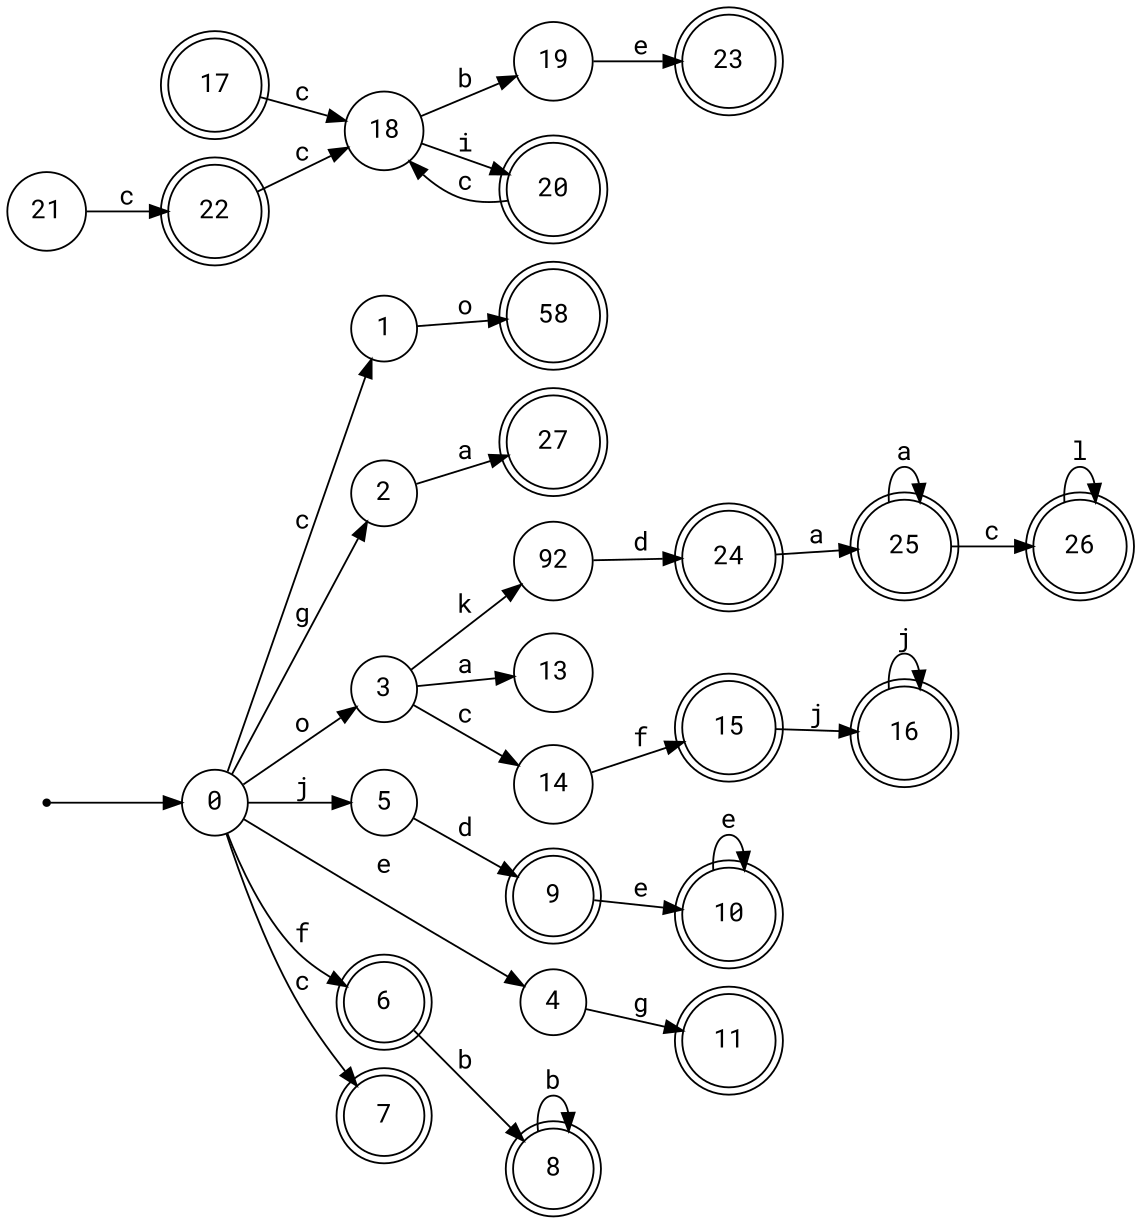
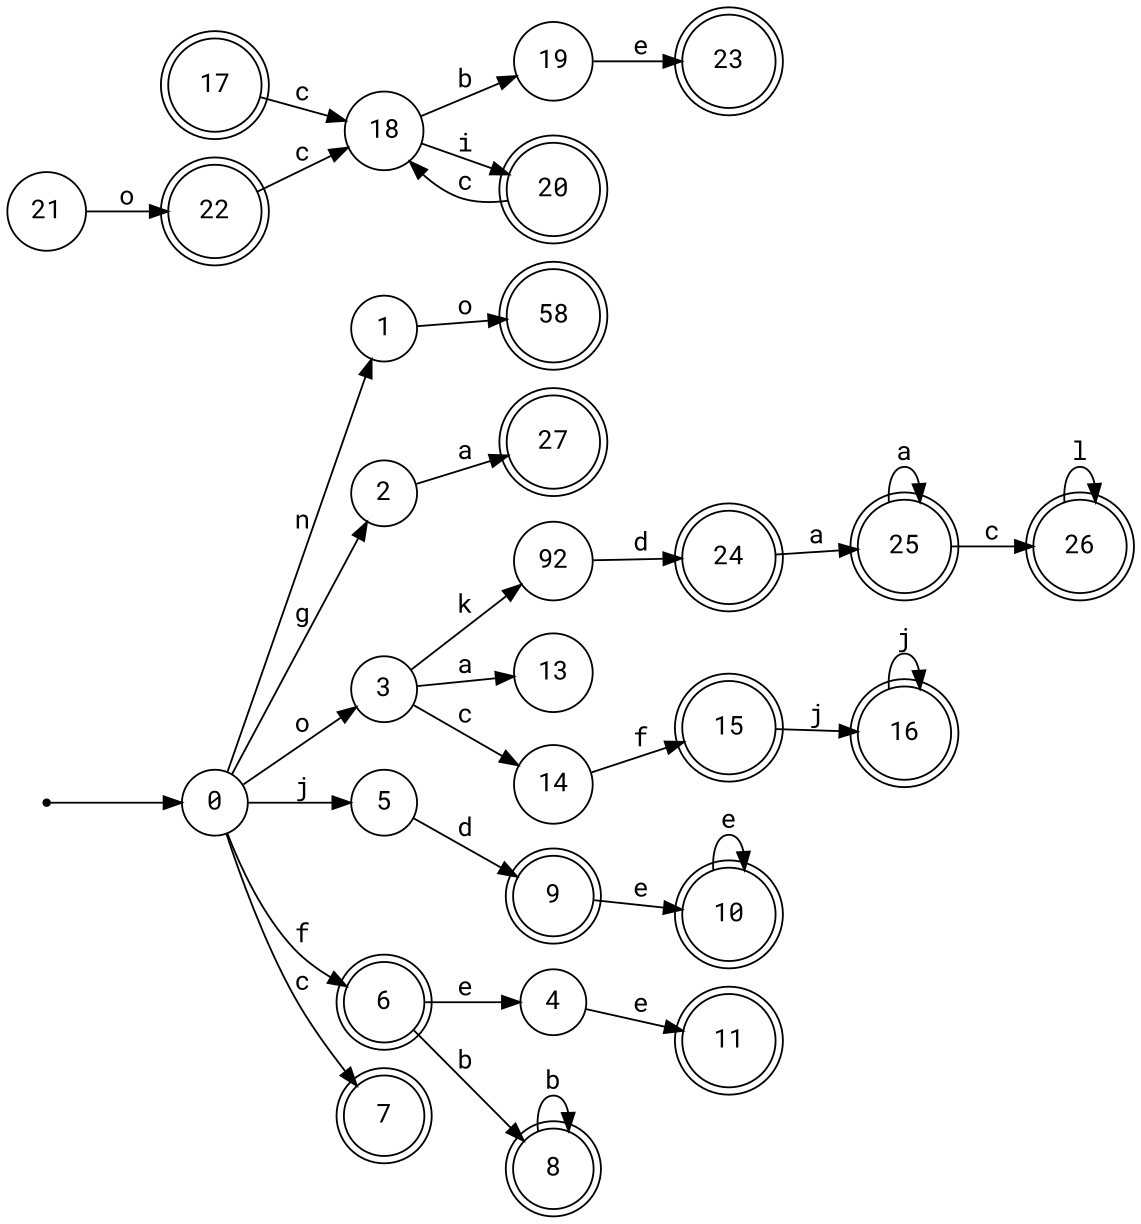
edge "21" -> "22": label "c" -> "o"
edge "0" -> "1": label "c" -> "n"
edge "0" -> "4": now "6" -> "4"
edge "4" -> "11": label "g" -> "e"
